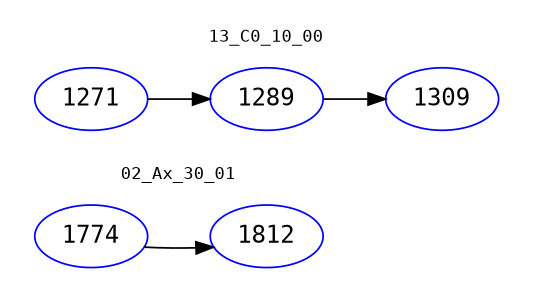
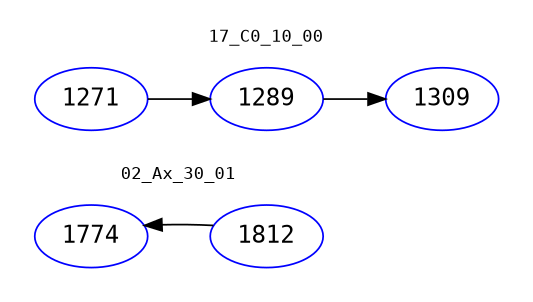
cluster "13_C0_10_00": label "13_C0_10_00" -> "17_C0_10_00"
edge "1774" -> "1812": reversed
